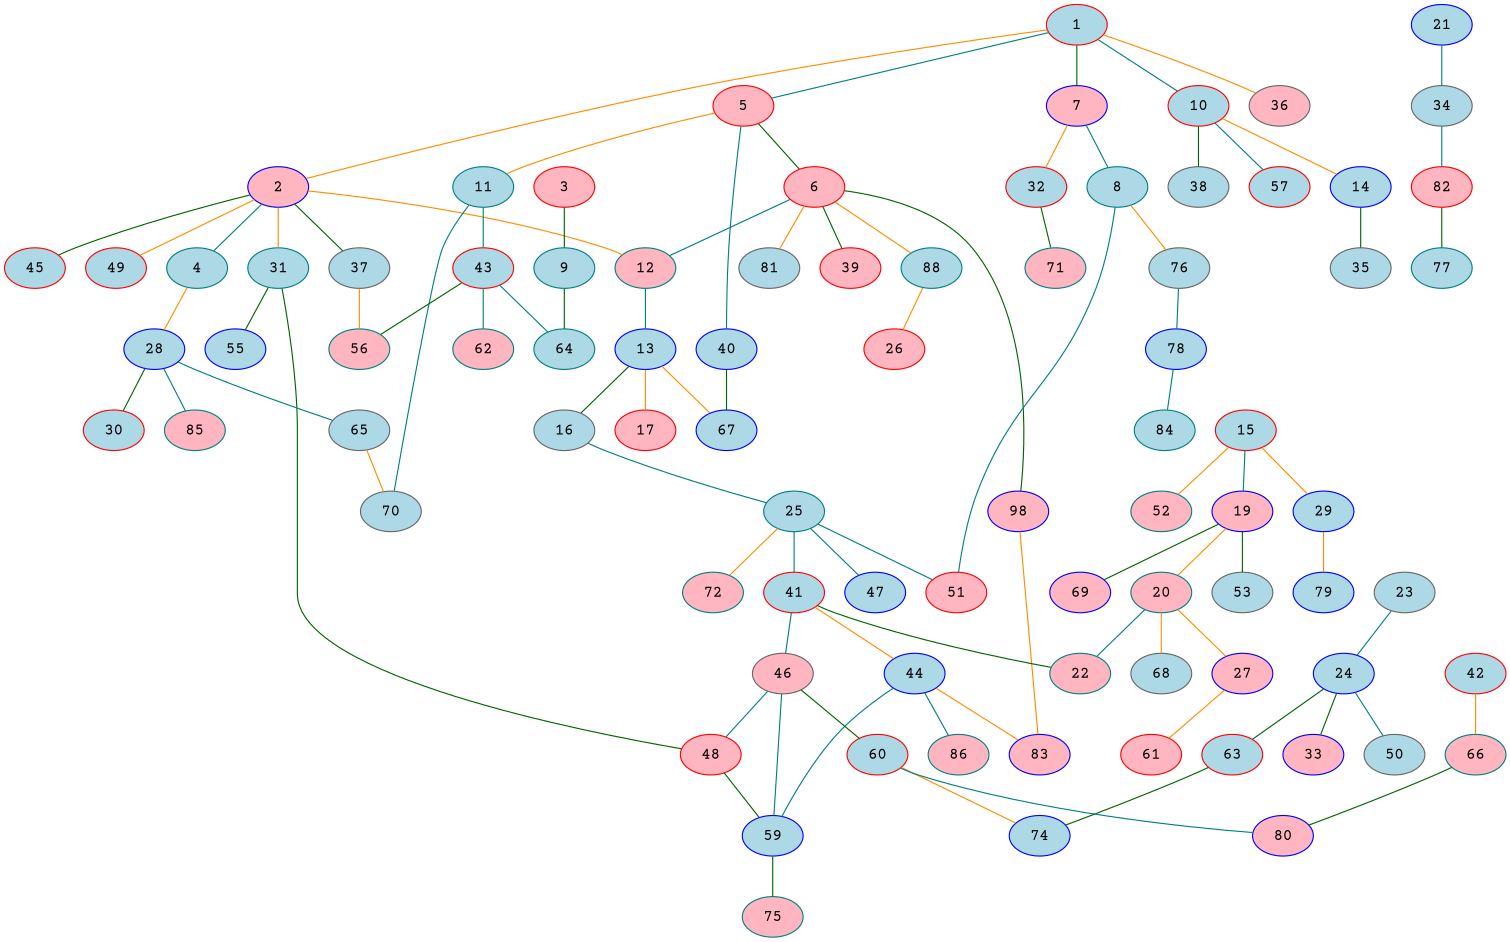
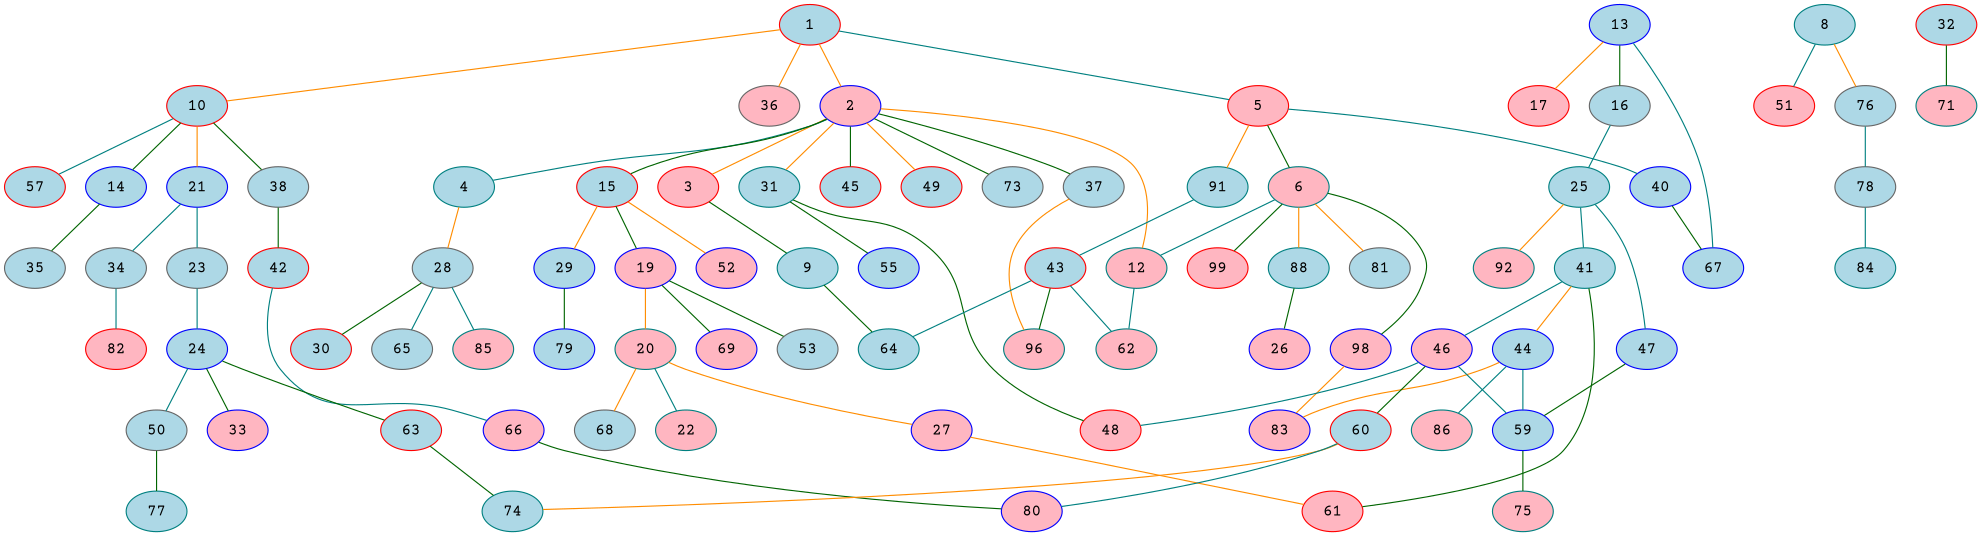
edge "1" -- "10": color teal -> darkorange
node "7": removed
edge "2" -- "15": added
edge "2" -- "3": added
edge "10" -- "14": color darkorange -> darkgreen
edge "10" -- "21": added
node "11": label "11" -> "91"
node "6": color red -> teal
node "73": added
edge "21" -- "23": added
edge "38" -- "42": added
edge "82" -- "77": now "50" -- "77"
node "39": label "39" -> "99"
edge "12" -- "13": now "12" -- "62"
edge "88" -- "26": color darkorange -> darkgreen
node "28": color blue -> gray40
node "56": label "56" -> "96"
node "26": color red -> blue
node "78": color blue -> gray40
edge "13" -- "67": color darkorange -> teal
edge "15" -- "19": color teal -> darkgreen
node "70": removed
node "52": color teal -> blue
edge "25" -- "51": removed
edge "29" -- "79": color darkorange -> darkgreen
node "72": label "72" -> "92"
node "41": color red -> teal
edge "41" -- "22": now "41" -- "61"
node "46": color gray40 -> blue
edge "42" -- "66": color darkorange -> teal
node "66": color teal -> blue
edge "48" -- "59": now "47" -- "59"
node "74": color blue -> teal
